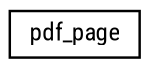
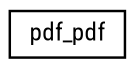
node "pdf_page": label "pdf_page" -> "pdf_pdf"
